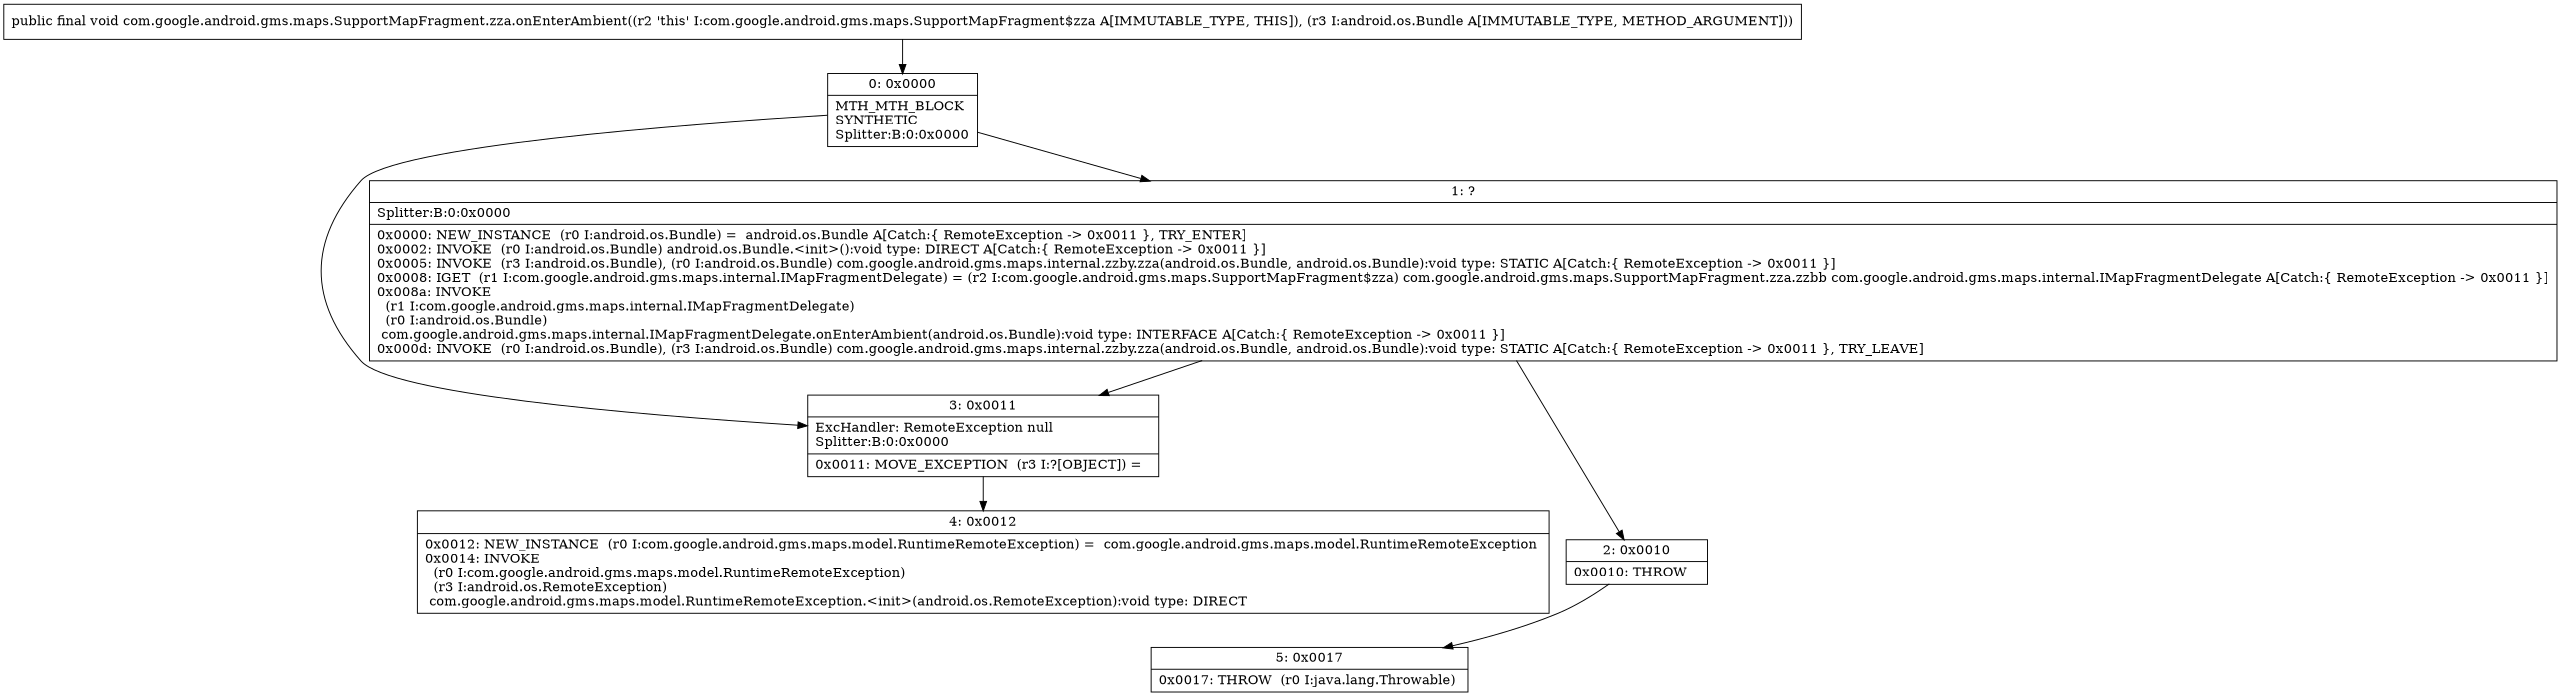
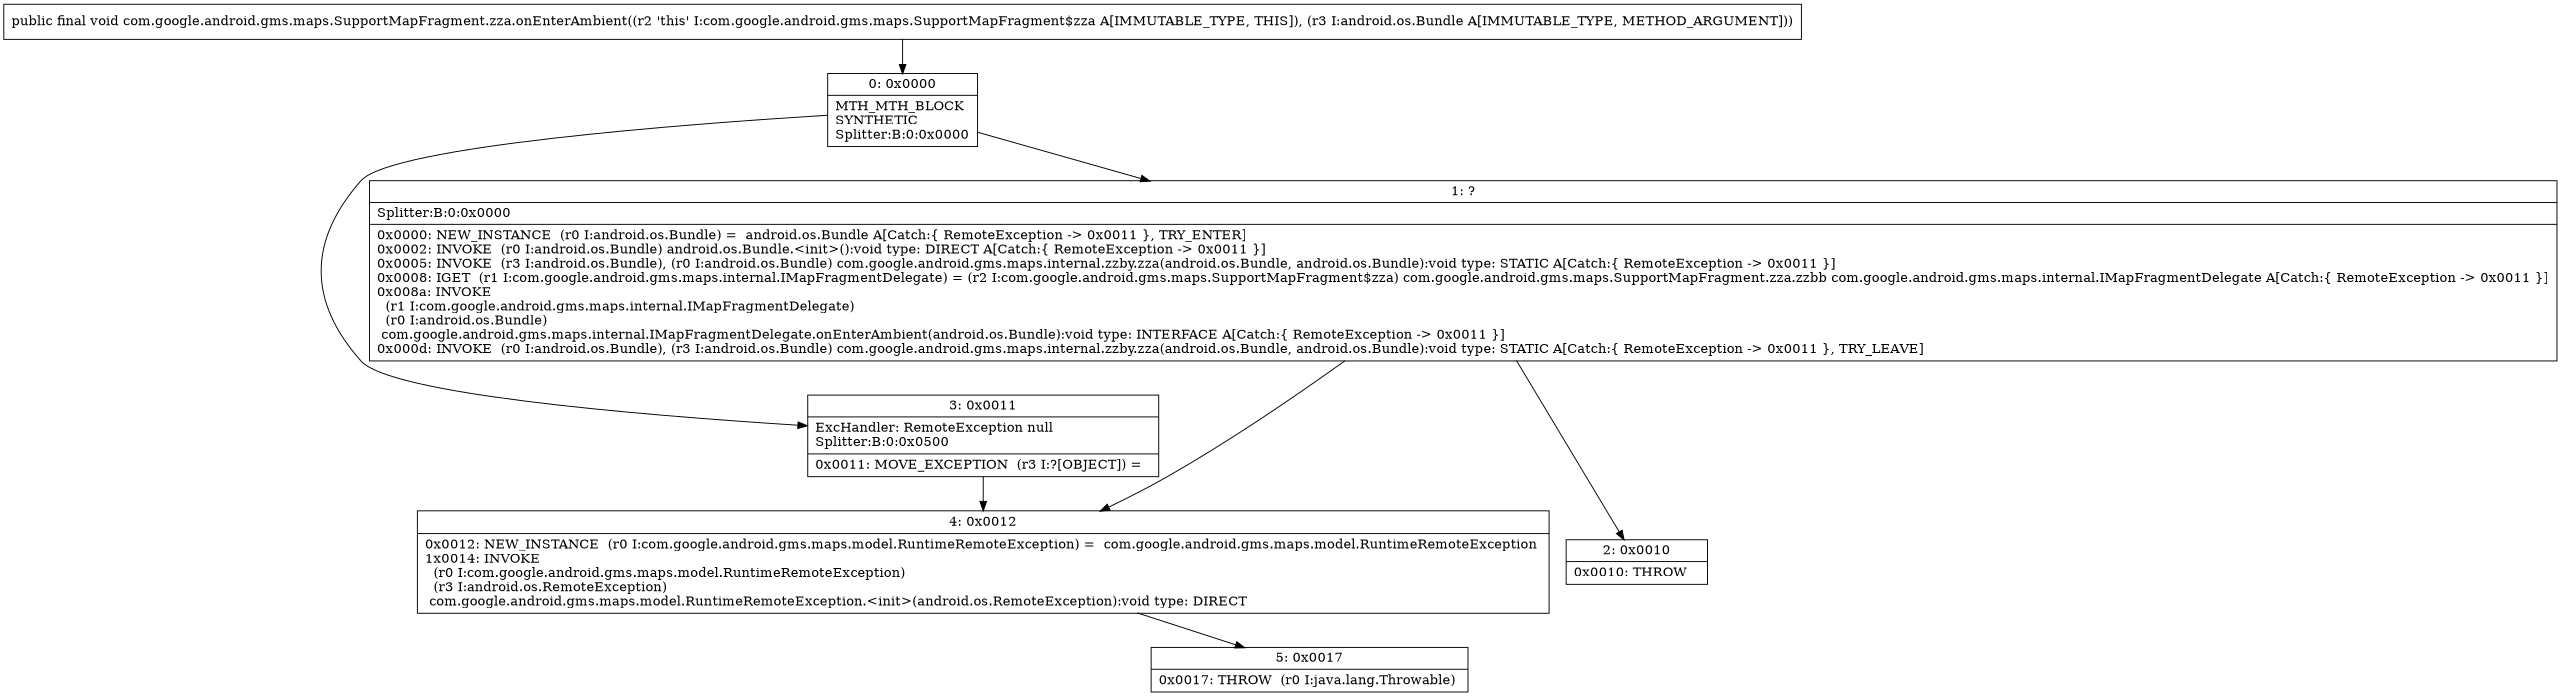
edge "1: ?" -> "3: 0x0011": now "1: ?" -> "4: 0x0012"
node "3: 0x0011": text "Splitter:B:0:0x0000" -> "Splitter:B:0:0x0500"
node "4: 0x0012": text "0x0014: INVOKE" -> "1x0014: INVOKE"
edge "2: 0x0010" -> "5: 0x0017": now "4: 0x0012" -> "5: 0x0017"
